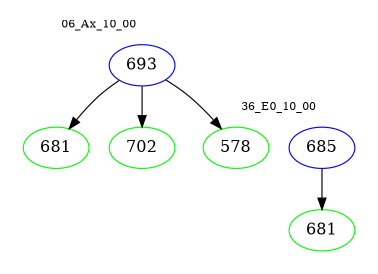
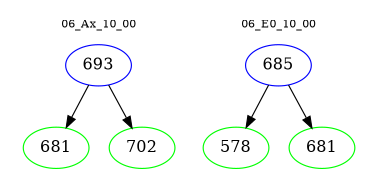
edge "693" -> "578": now "685" -> "578"
cluster "36_E0_10_00": label "36_E0_10_00" -> "06_E0_10_00"
